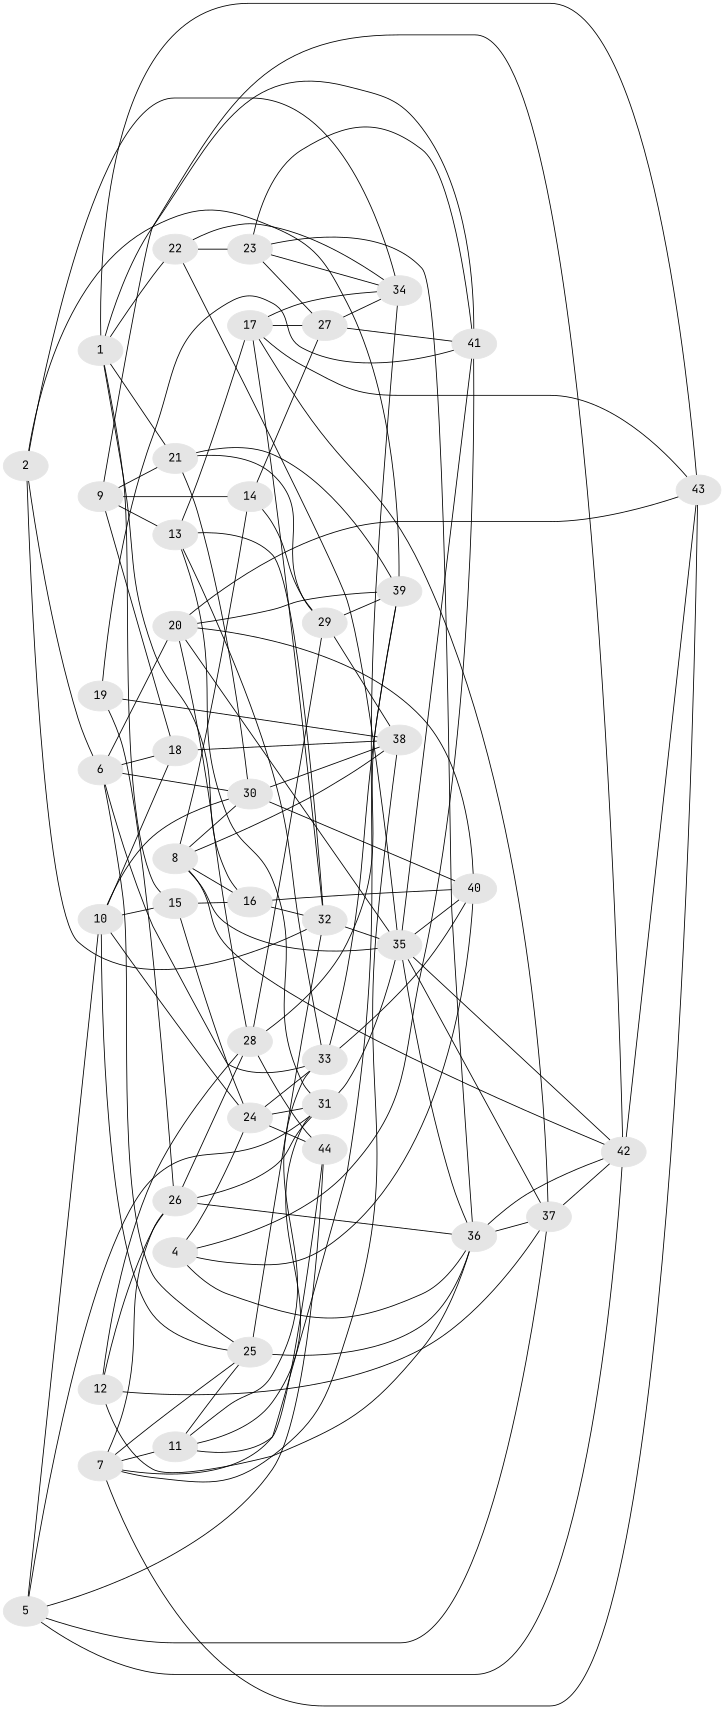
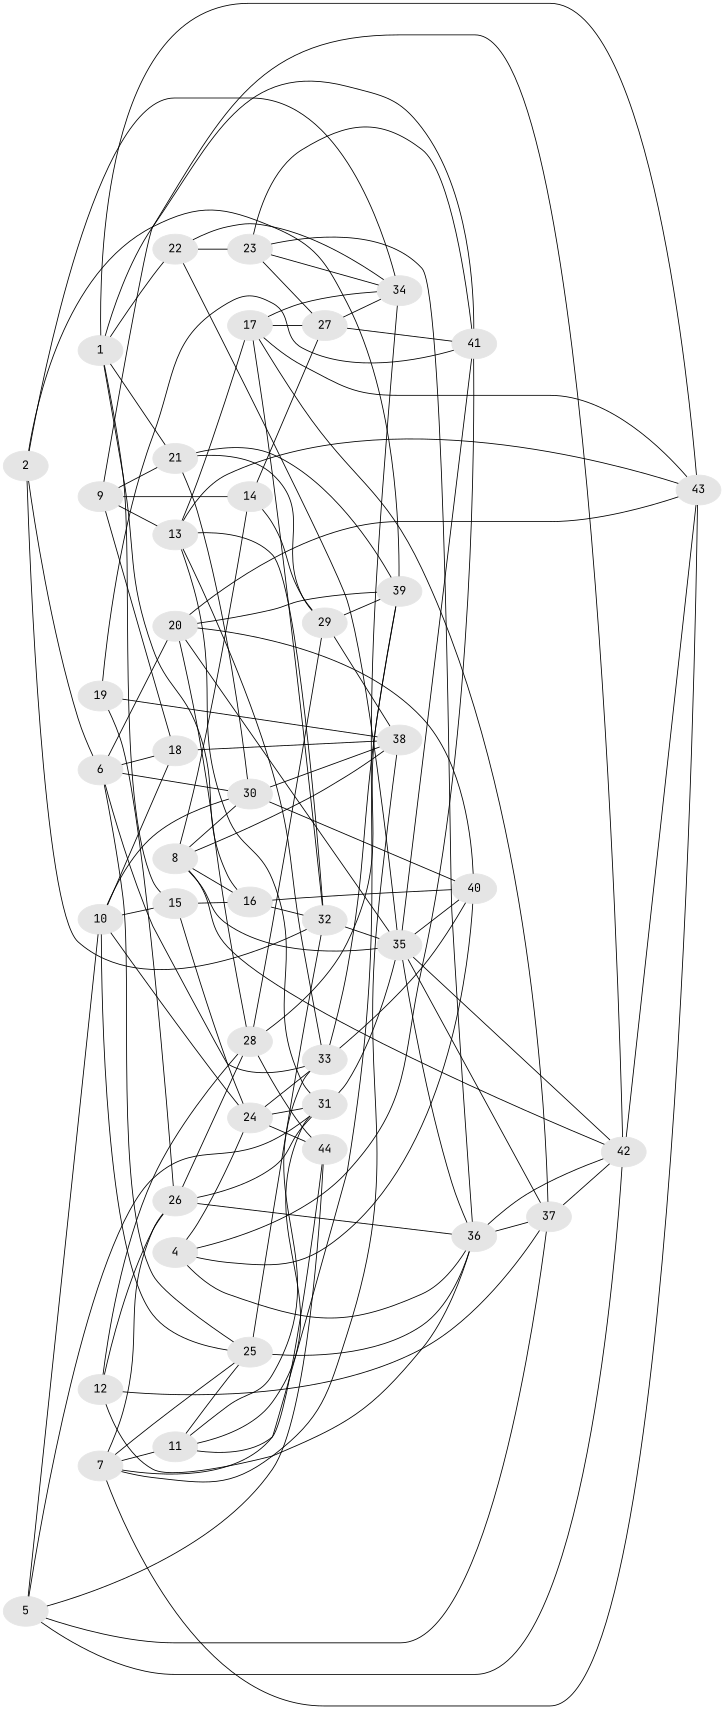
edge "43" -- "13": added
